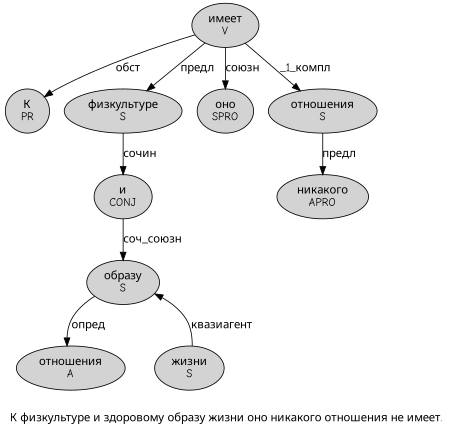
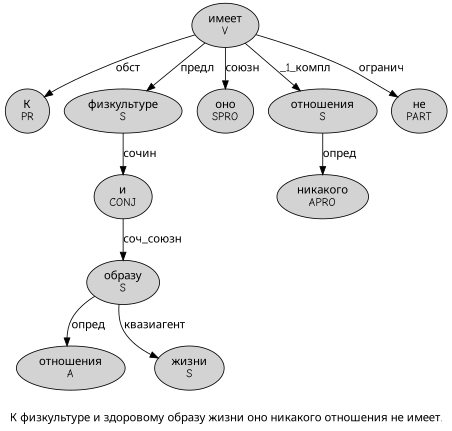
node "не PART": added
edge "отношения S" -> "никакого APRO": label "предл" -> "опред"
edge "жизни S" -> "образу S": reversed
